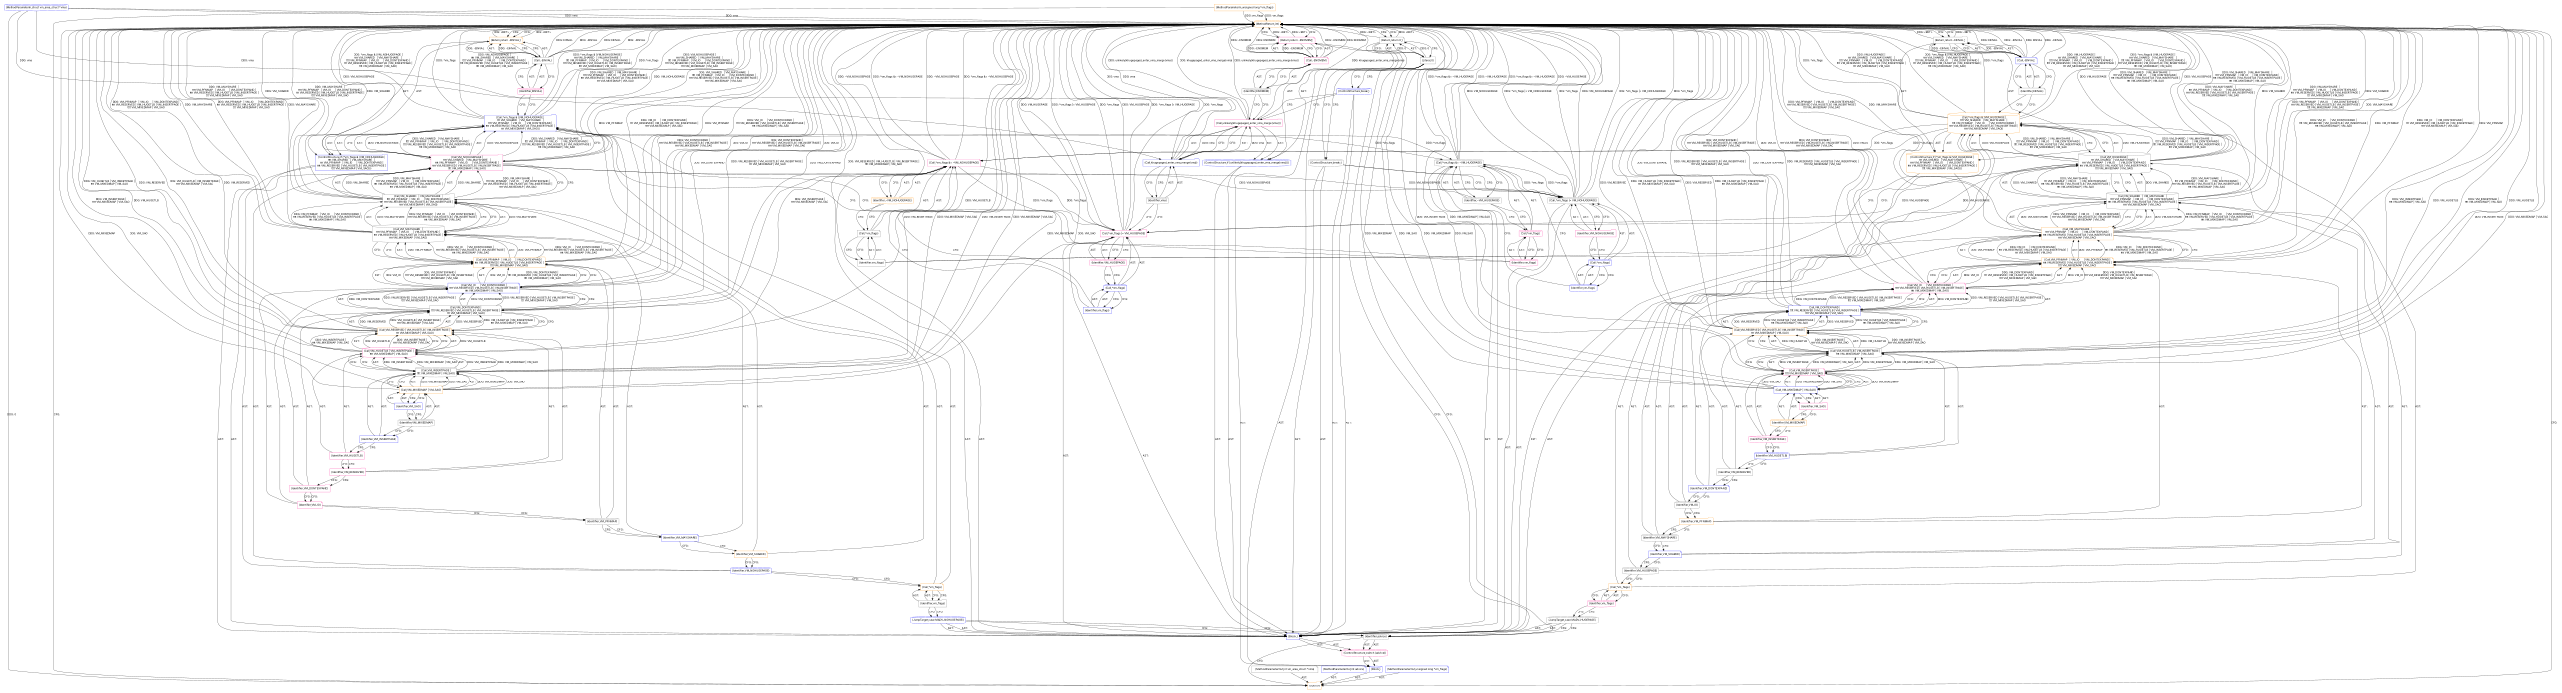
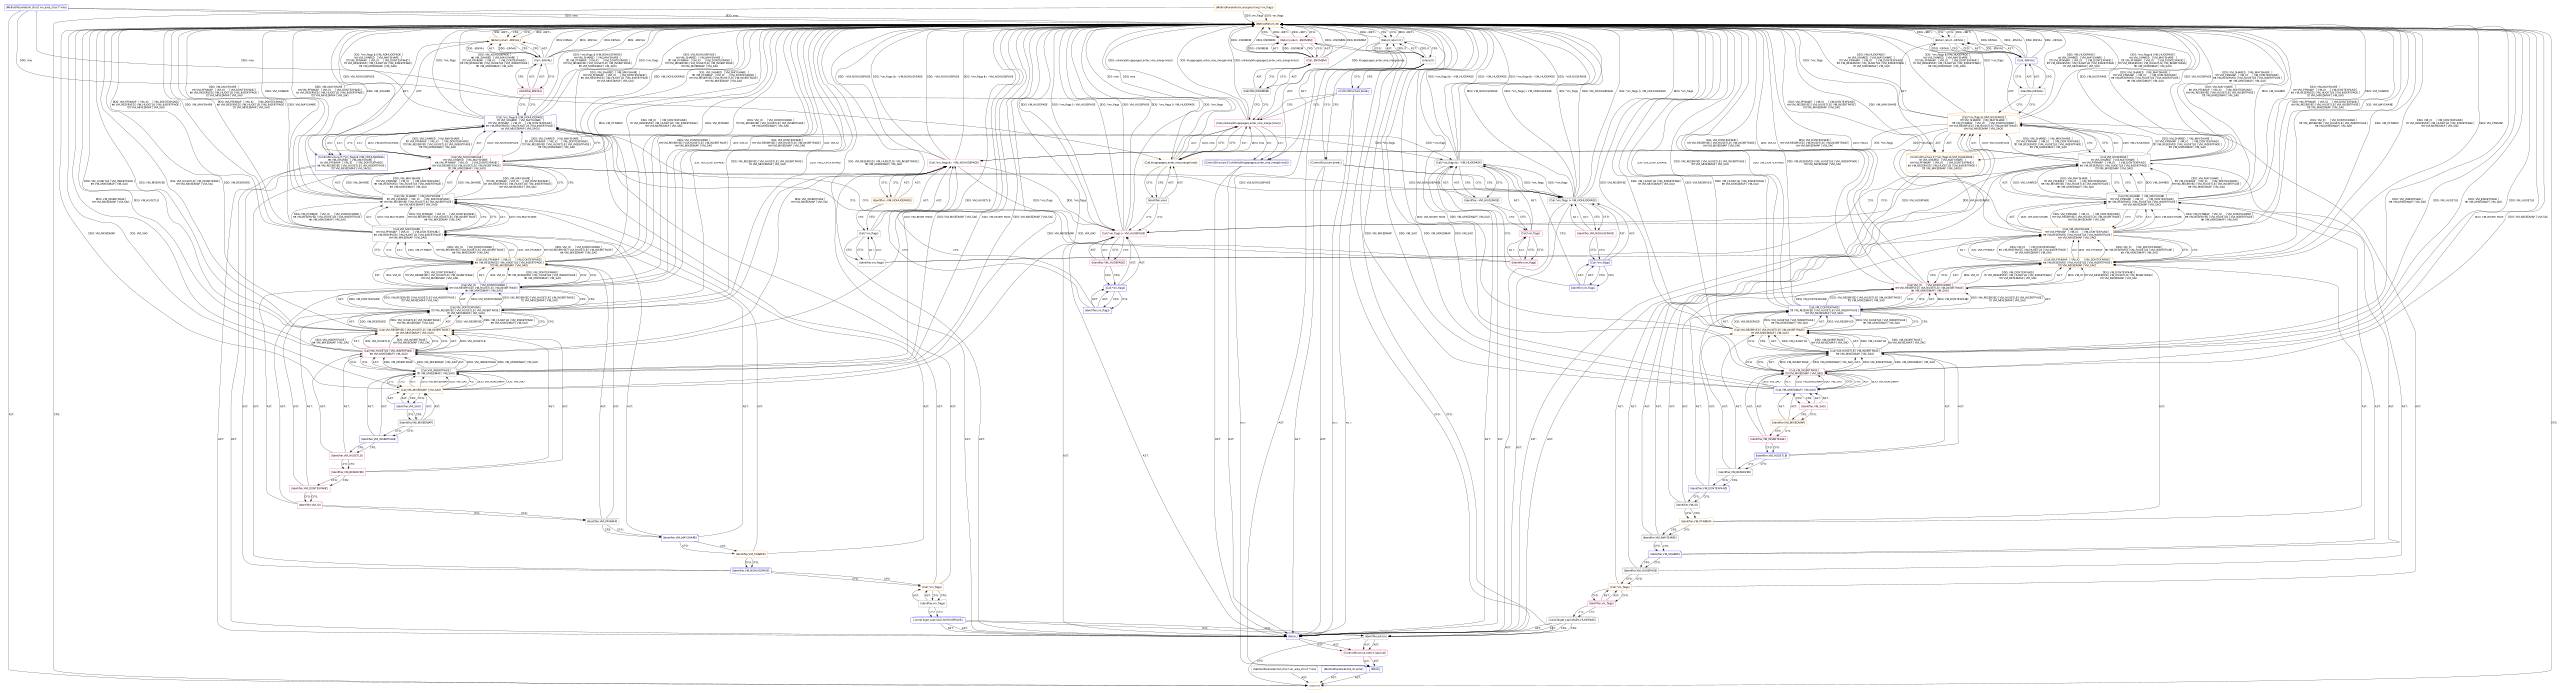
node "(Call,khugepaged_enter_vma_merge(vma))": color blue -> darkorange
edge "(MethodParameterIn,struct vm_area_struct *vma)" -> "1000104": label "DDG: 0" -> "AST: "
node "(JumpTarget,case MADV_NOHUGEPAGE:)": label "(JumpTarget,case MADV_NOHUGEPAGE:)" -> "(JumpTarget,case SAO_NOHUGEPAGE:)"
node "(MethodParameterOut,int vm_area_struct *vma)": label "(MethodParameterOut,int vm_area_struct *vma)" -> "(MethodParameterOut,struct vm_area_struct *vma)"
node "(MethodParameterOut,int advice)": label "(MethodParameterOut,int advice)" -> "(MethodParameterOut,int enter)"
node "(MethodParameterOut,unsigned long *vm_flags)": removed
